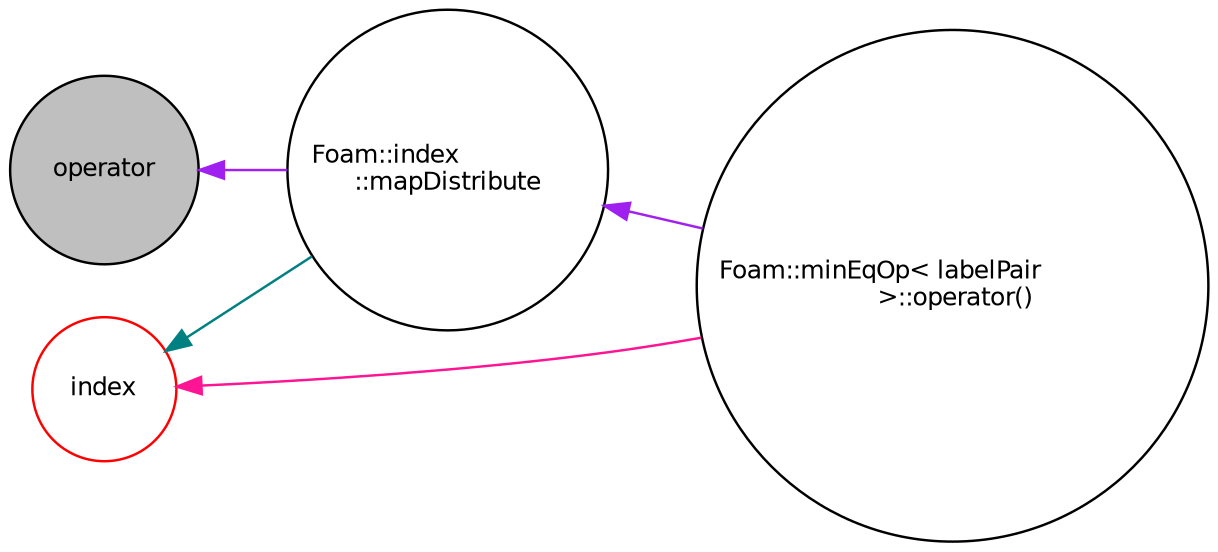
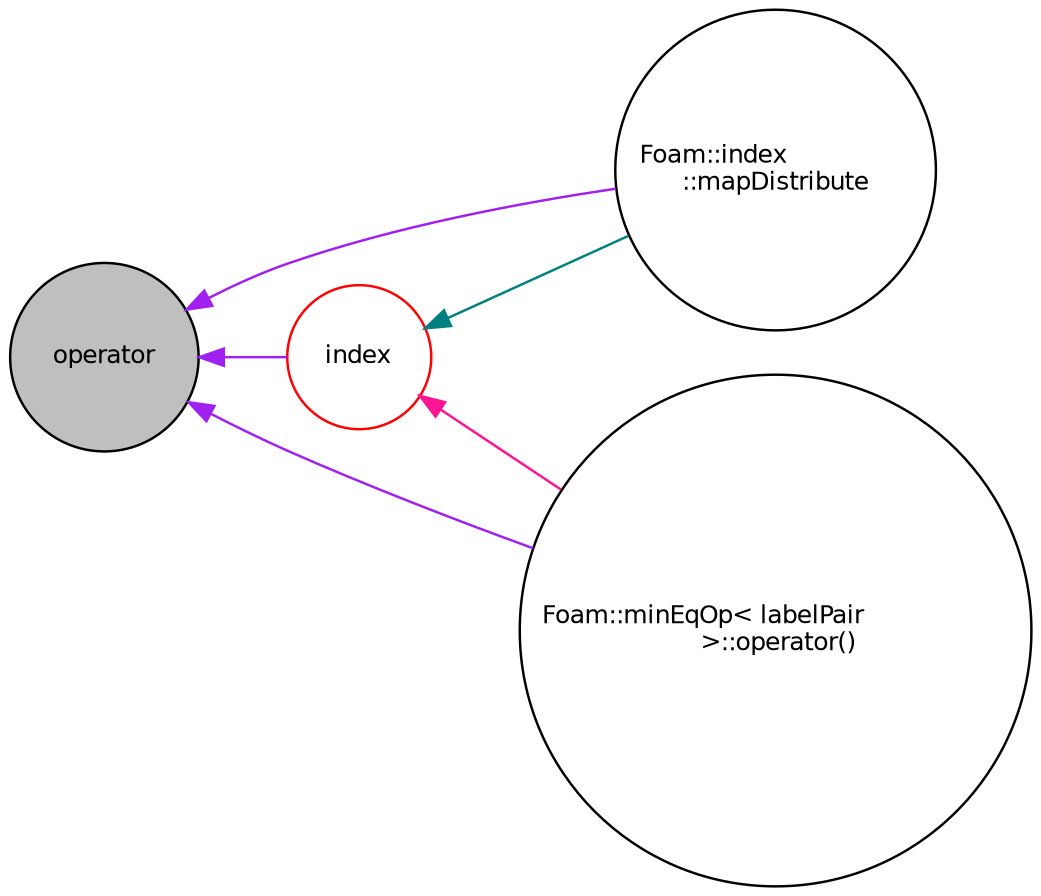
edge "Foam::minEqOp< labelPair >::operator()" -> "Foam::index ::mapDistribute": now "Foam::minEqOp< labelPair >::operator()" -> "operator"
edge "index" -> "operator": added
